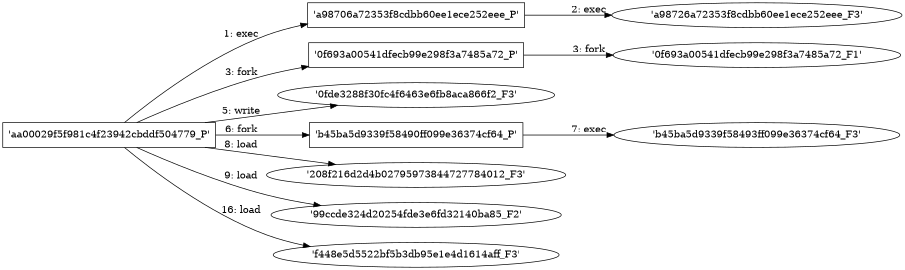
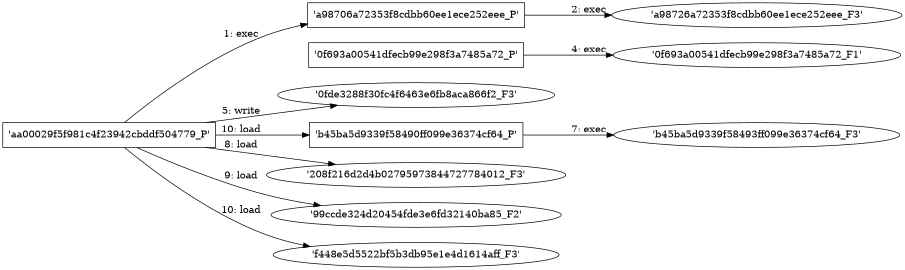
edge "'0f693a00541dfecb99e298f3a7485a72_P'" -> "'0f693a00541dfecb99e298f3a7485a72_F1'": label "3: fork" -> "4: exec"
edge "'aa00029f5f981c4f23942cbddf504779_P'" -> "'0f693a00541dfecb99e298f3a7485a72_P'": removed, label "3: fork"
edge "'aa00029f5f981c4f23942cbddf504779_P'" -> "'b45ba5d9339f58490ff099e36374cf64_P'": label "6: fork" -> "10: load"
edge "'aa00029f5f981c4f23942cbddf504779_P'" -> "'f448e5d5522bf5b3db95e1e4d1614aff_F3'": label "16: load" -> "10: load"
node "'99ccde324d20254fde3e6fd32140ba85_F2'": label "'99ccde324d20254fde3e6fd32140ba85_F2'" -> "'99ccde324d20454fde3e6fd32140ba85_F2'"
